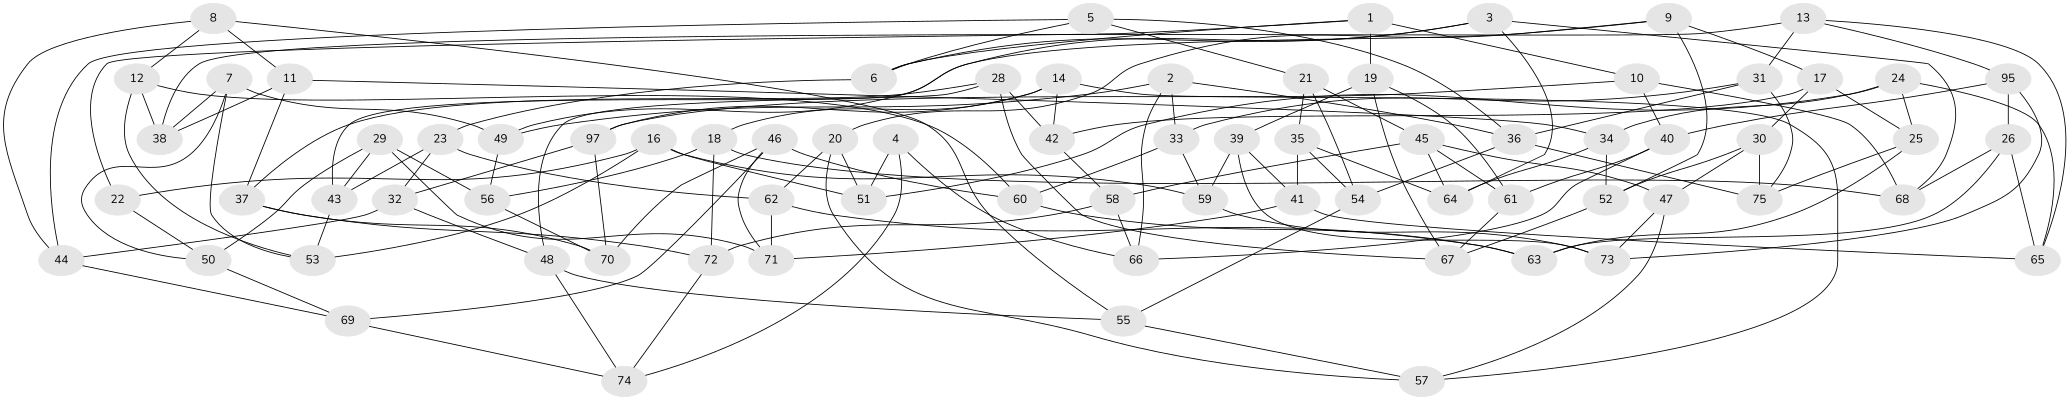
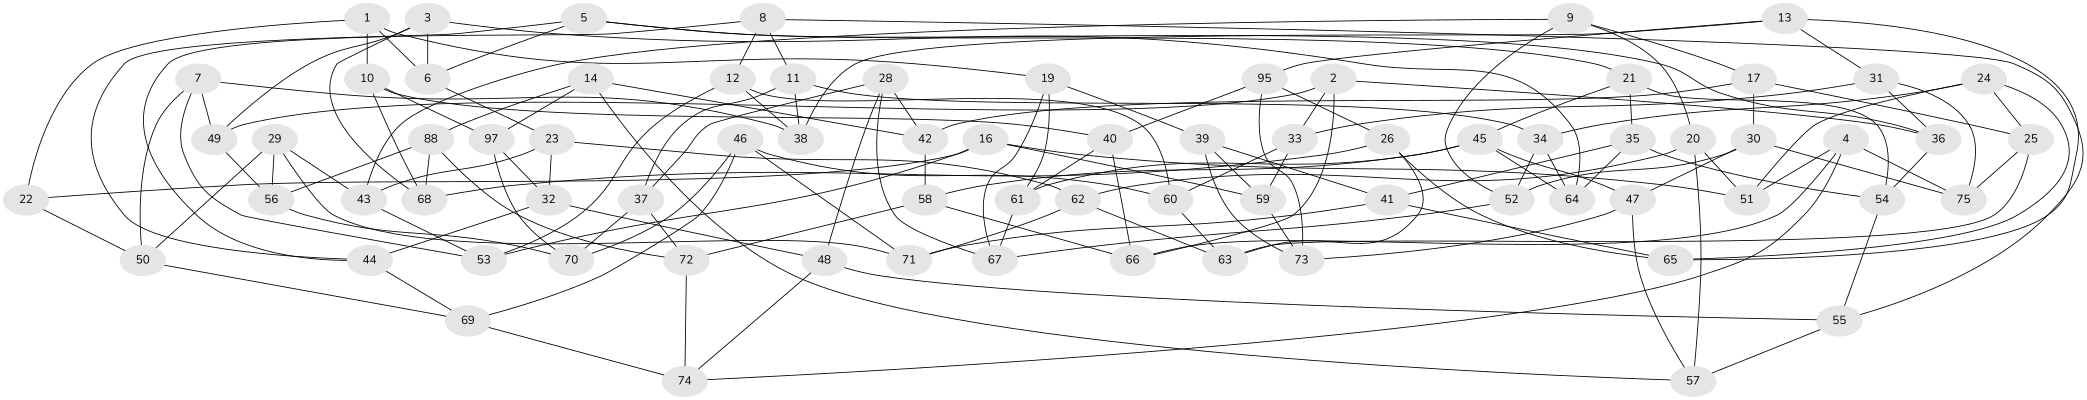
node "18": label "18" -> "88"
edge "36" -- "75": now "4" -- "75"
